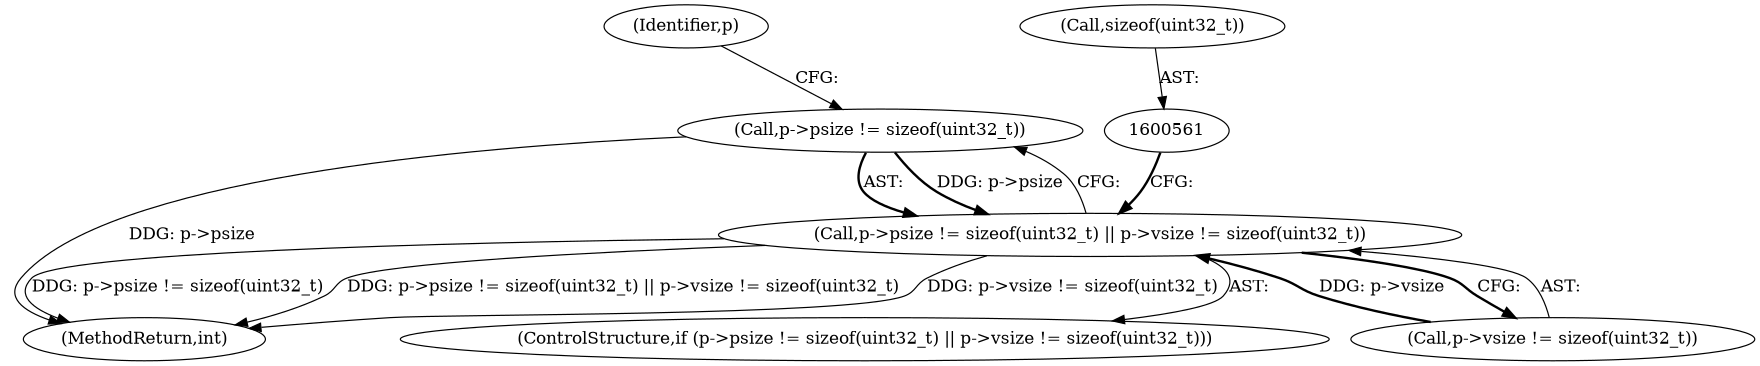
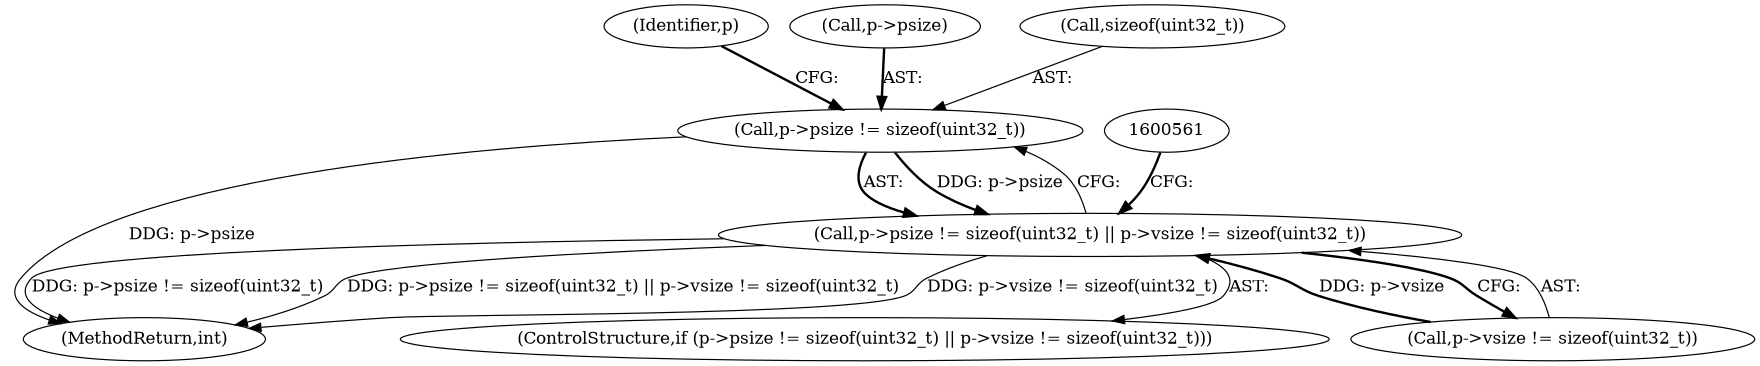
node "(Call,p->psize)": added
edge "(Call,sizeof(uint32_t))" -> "1600561": now "(Call,sizeof(uint32_t))" -> "(Call,p->psize != sizeof(uint32_t))"
edge "(Identifier,p)" -> "(Call,p->psize != sizeof(uint32_t))": style solid -> bold
